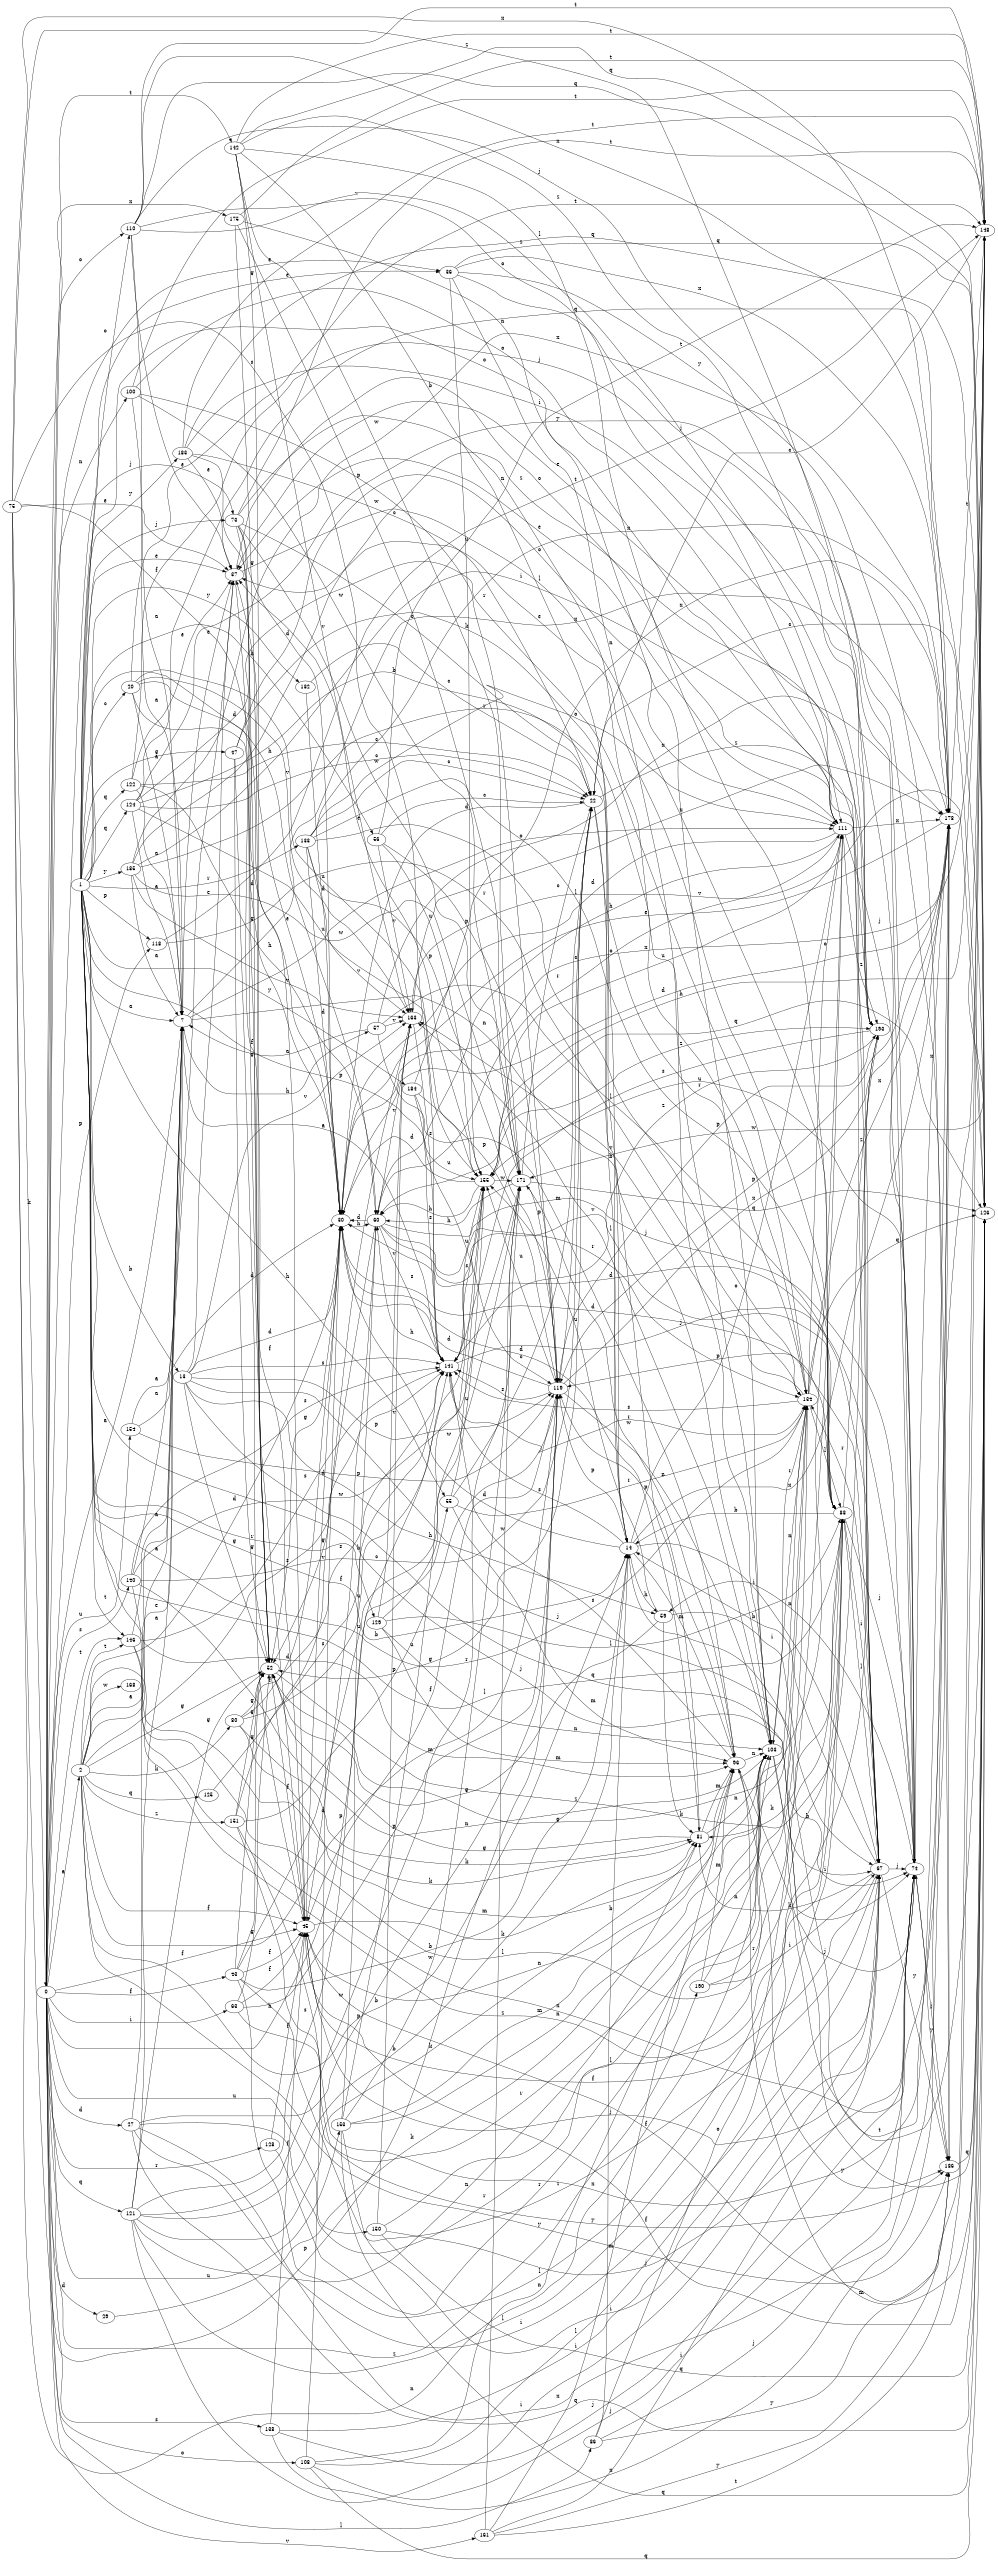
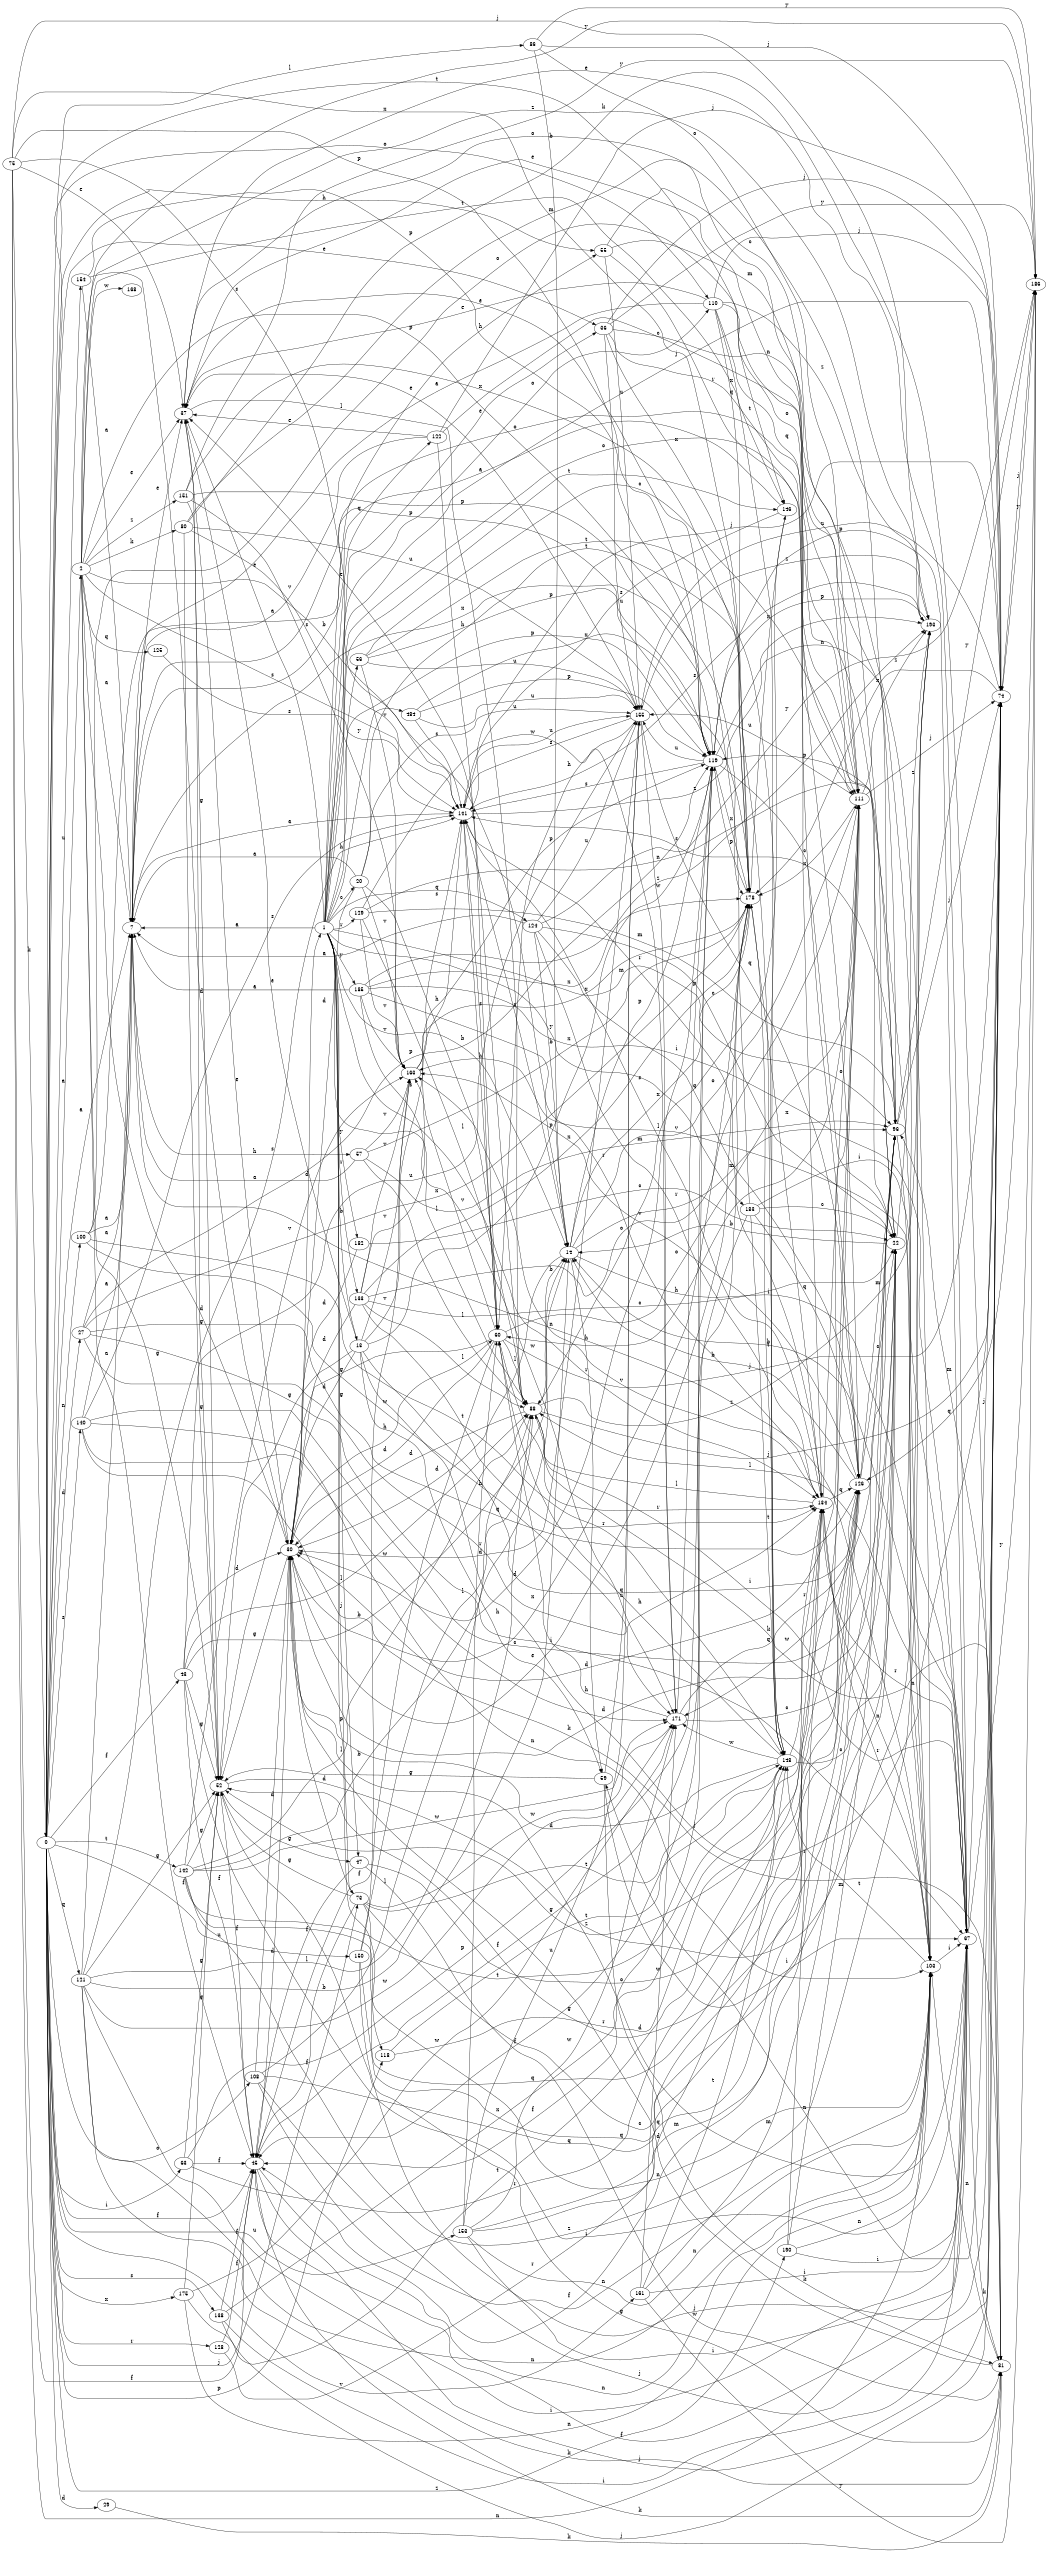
edge "75" -> "193": label "z" -> "j"
edge "47" -> "81": label "k" -> "w"
edge "1" -> "30": reversed
node "184": label "184" -> "484"
edge "22" -> "134": now "148" -> "134"
edge "47" -> "52": reversed
edge "146" -> "178": reversed
